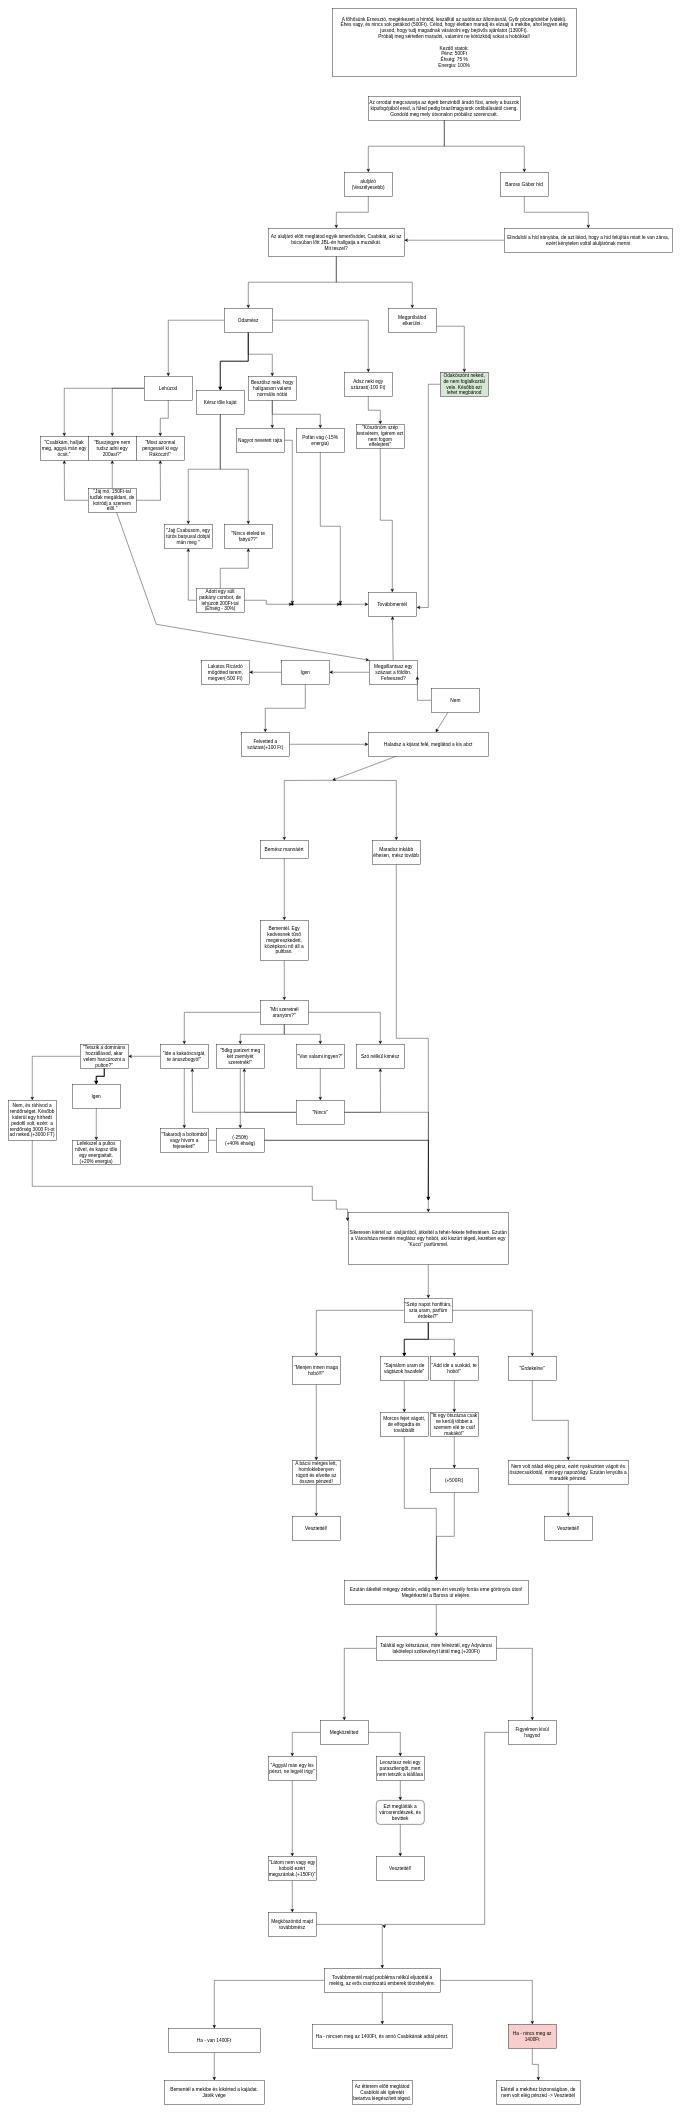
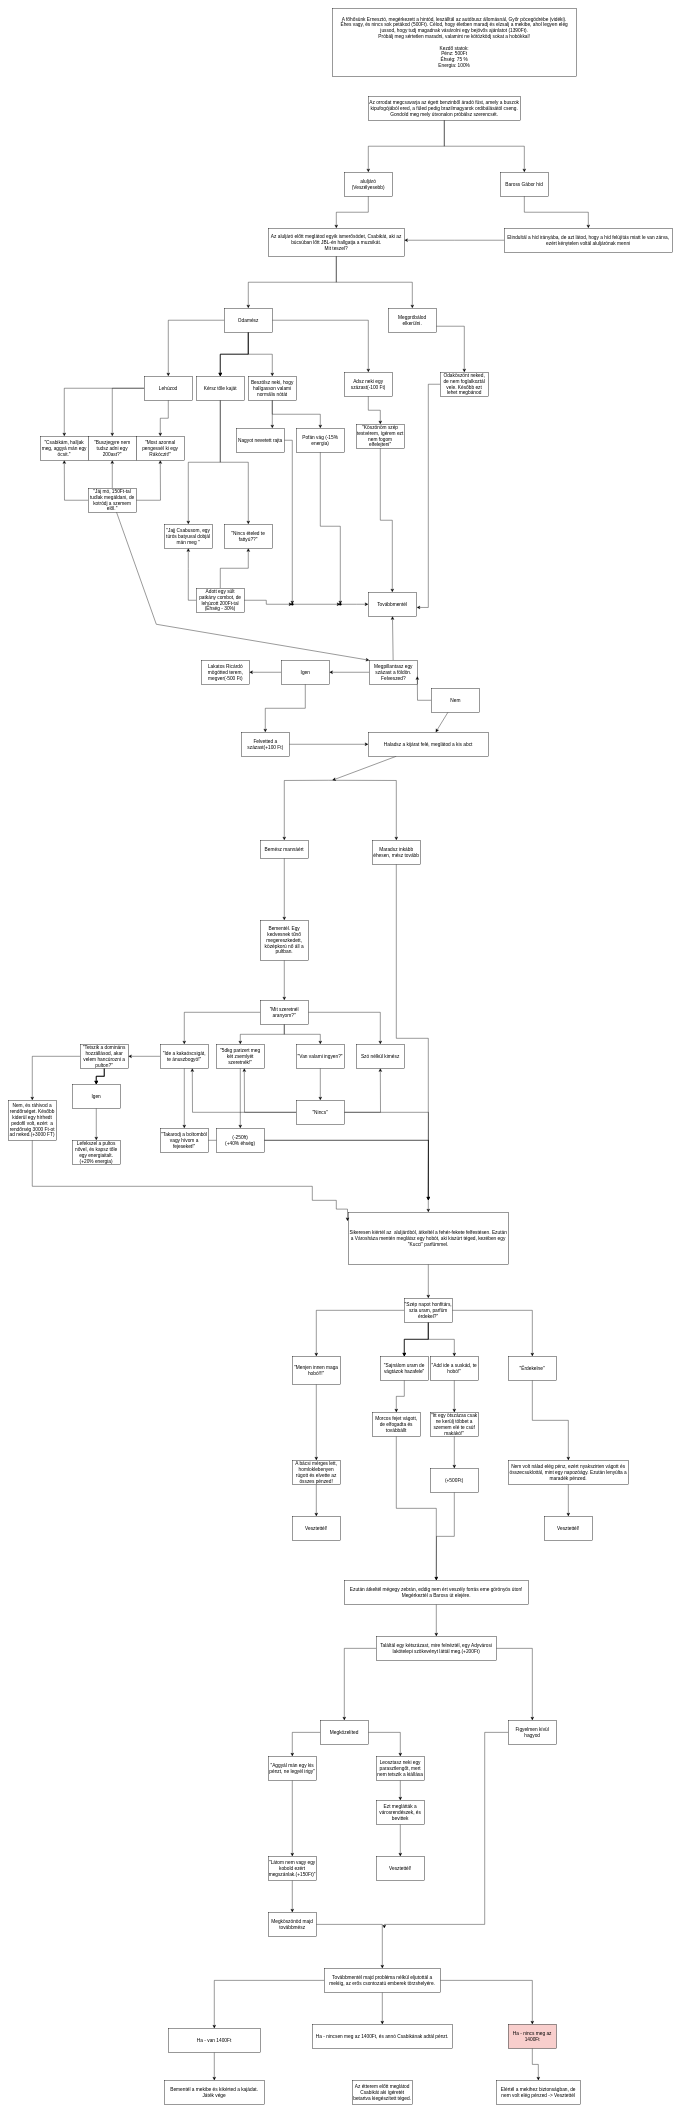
node "Odaköszönt neked, de nem foglalkoztál vele. Később ezt lehet megbánod": fillcolor #d5e8d4 -> #ffffff
node "Kérsz tőle kaját": moved (220, 402) -> (220, 388)
node "Morcos fejet vágott, de elfogadta és továbbállt": moved (404, 1424) -> (396, 1424)
node "Ezt meglátták a városrendészek, és bevittek": shape rounded rectangle -> rectangle
